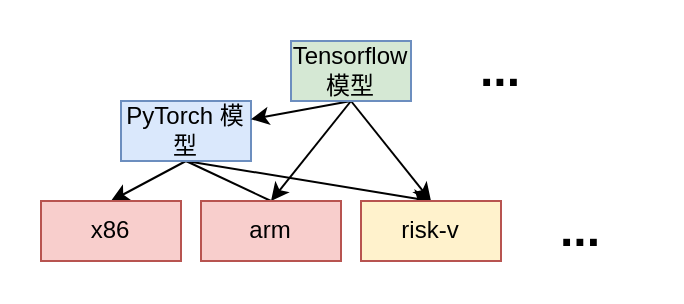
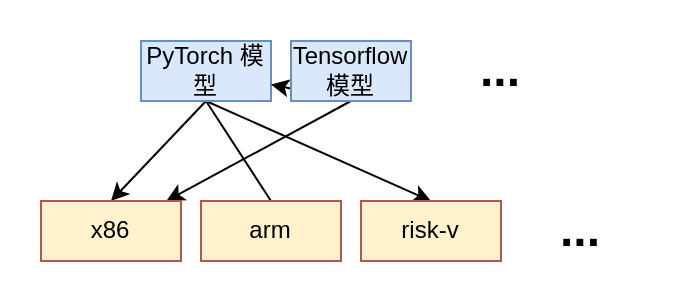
node "Tensorflow 模型": fillcolor #d5e8d4 -> #dae8fc
node "PyTorch 模型": moved (186, 131) -> (206, 71)
edge "Tensorflow 模型" -> "arm": removed
edge "Tensorflow 模型" -> "risk-v": now "Tensorflow 模型" -> "x86"
node "x86": fillcolor #f8cecc -> #fff2cc
node "arm": fillcolor #f8cecc -> #fff2cc
